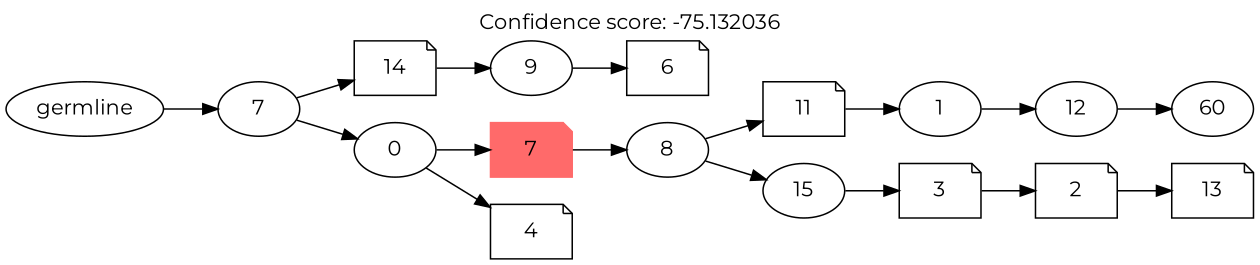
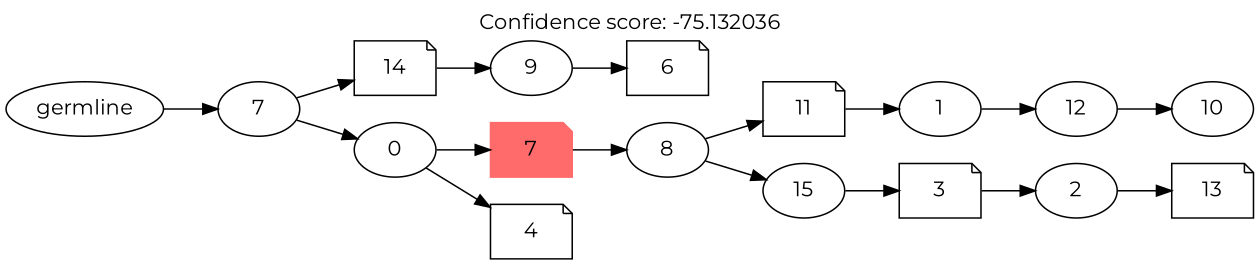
node "60": label "60" -> "10"
node "2": shape note -> ellipse
